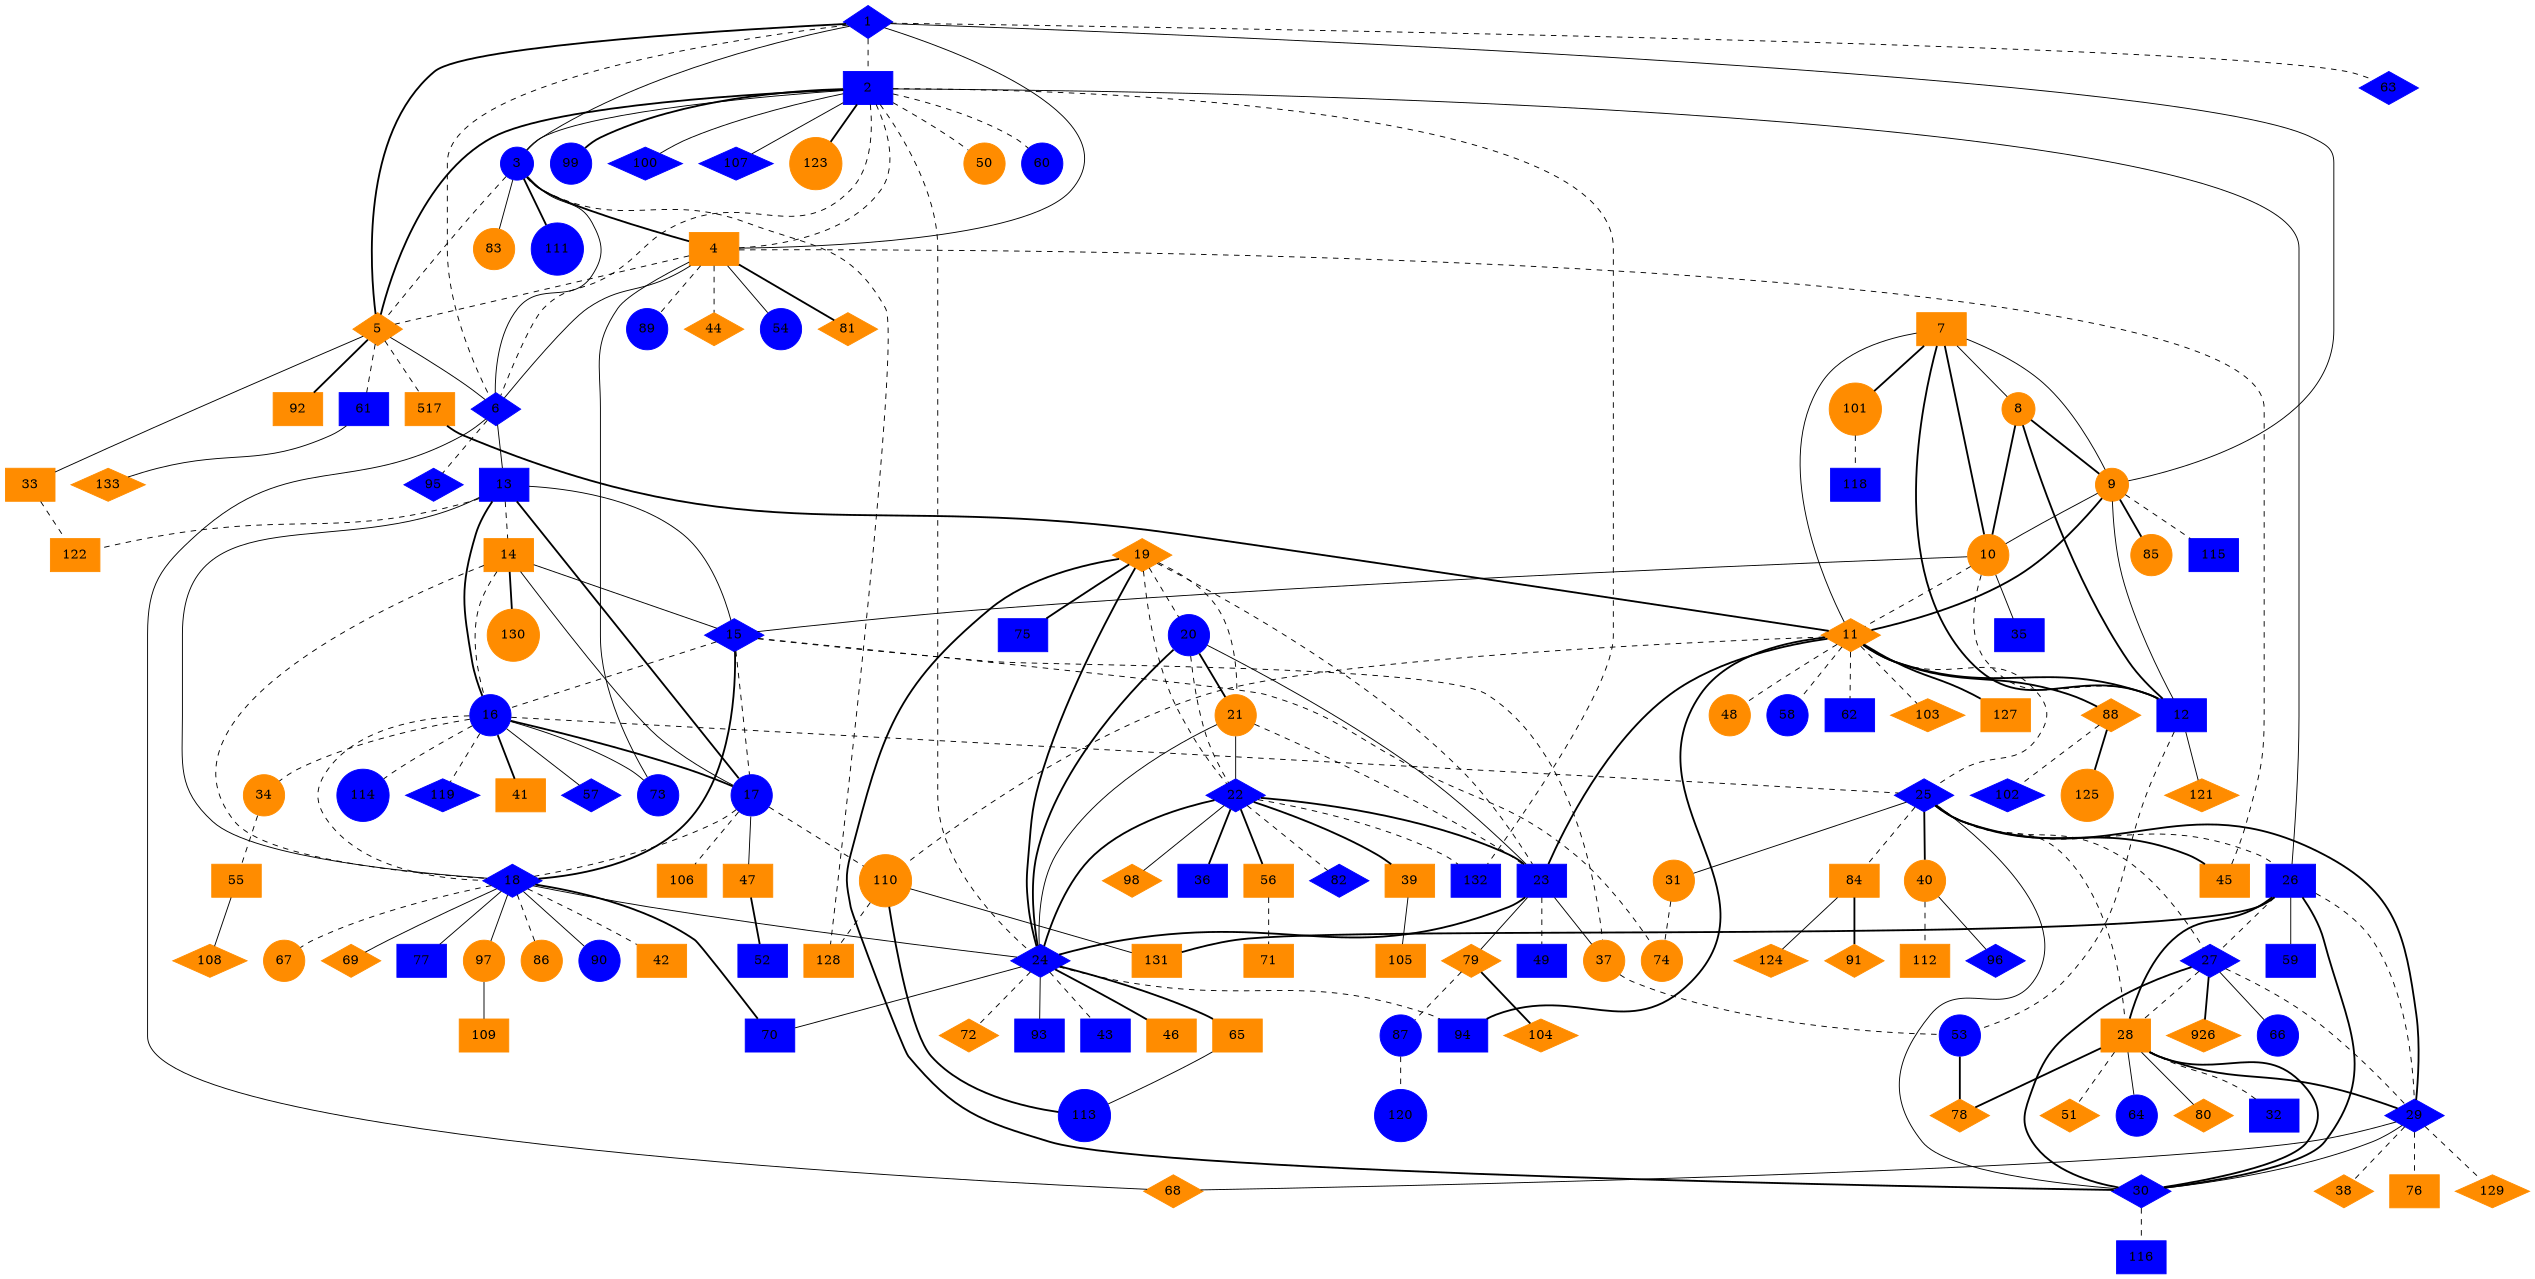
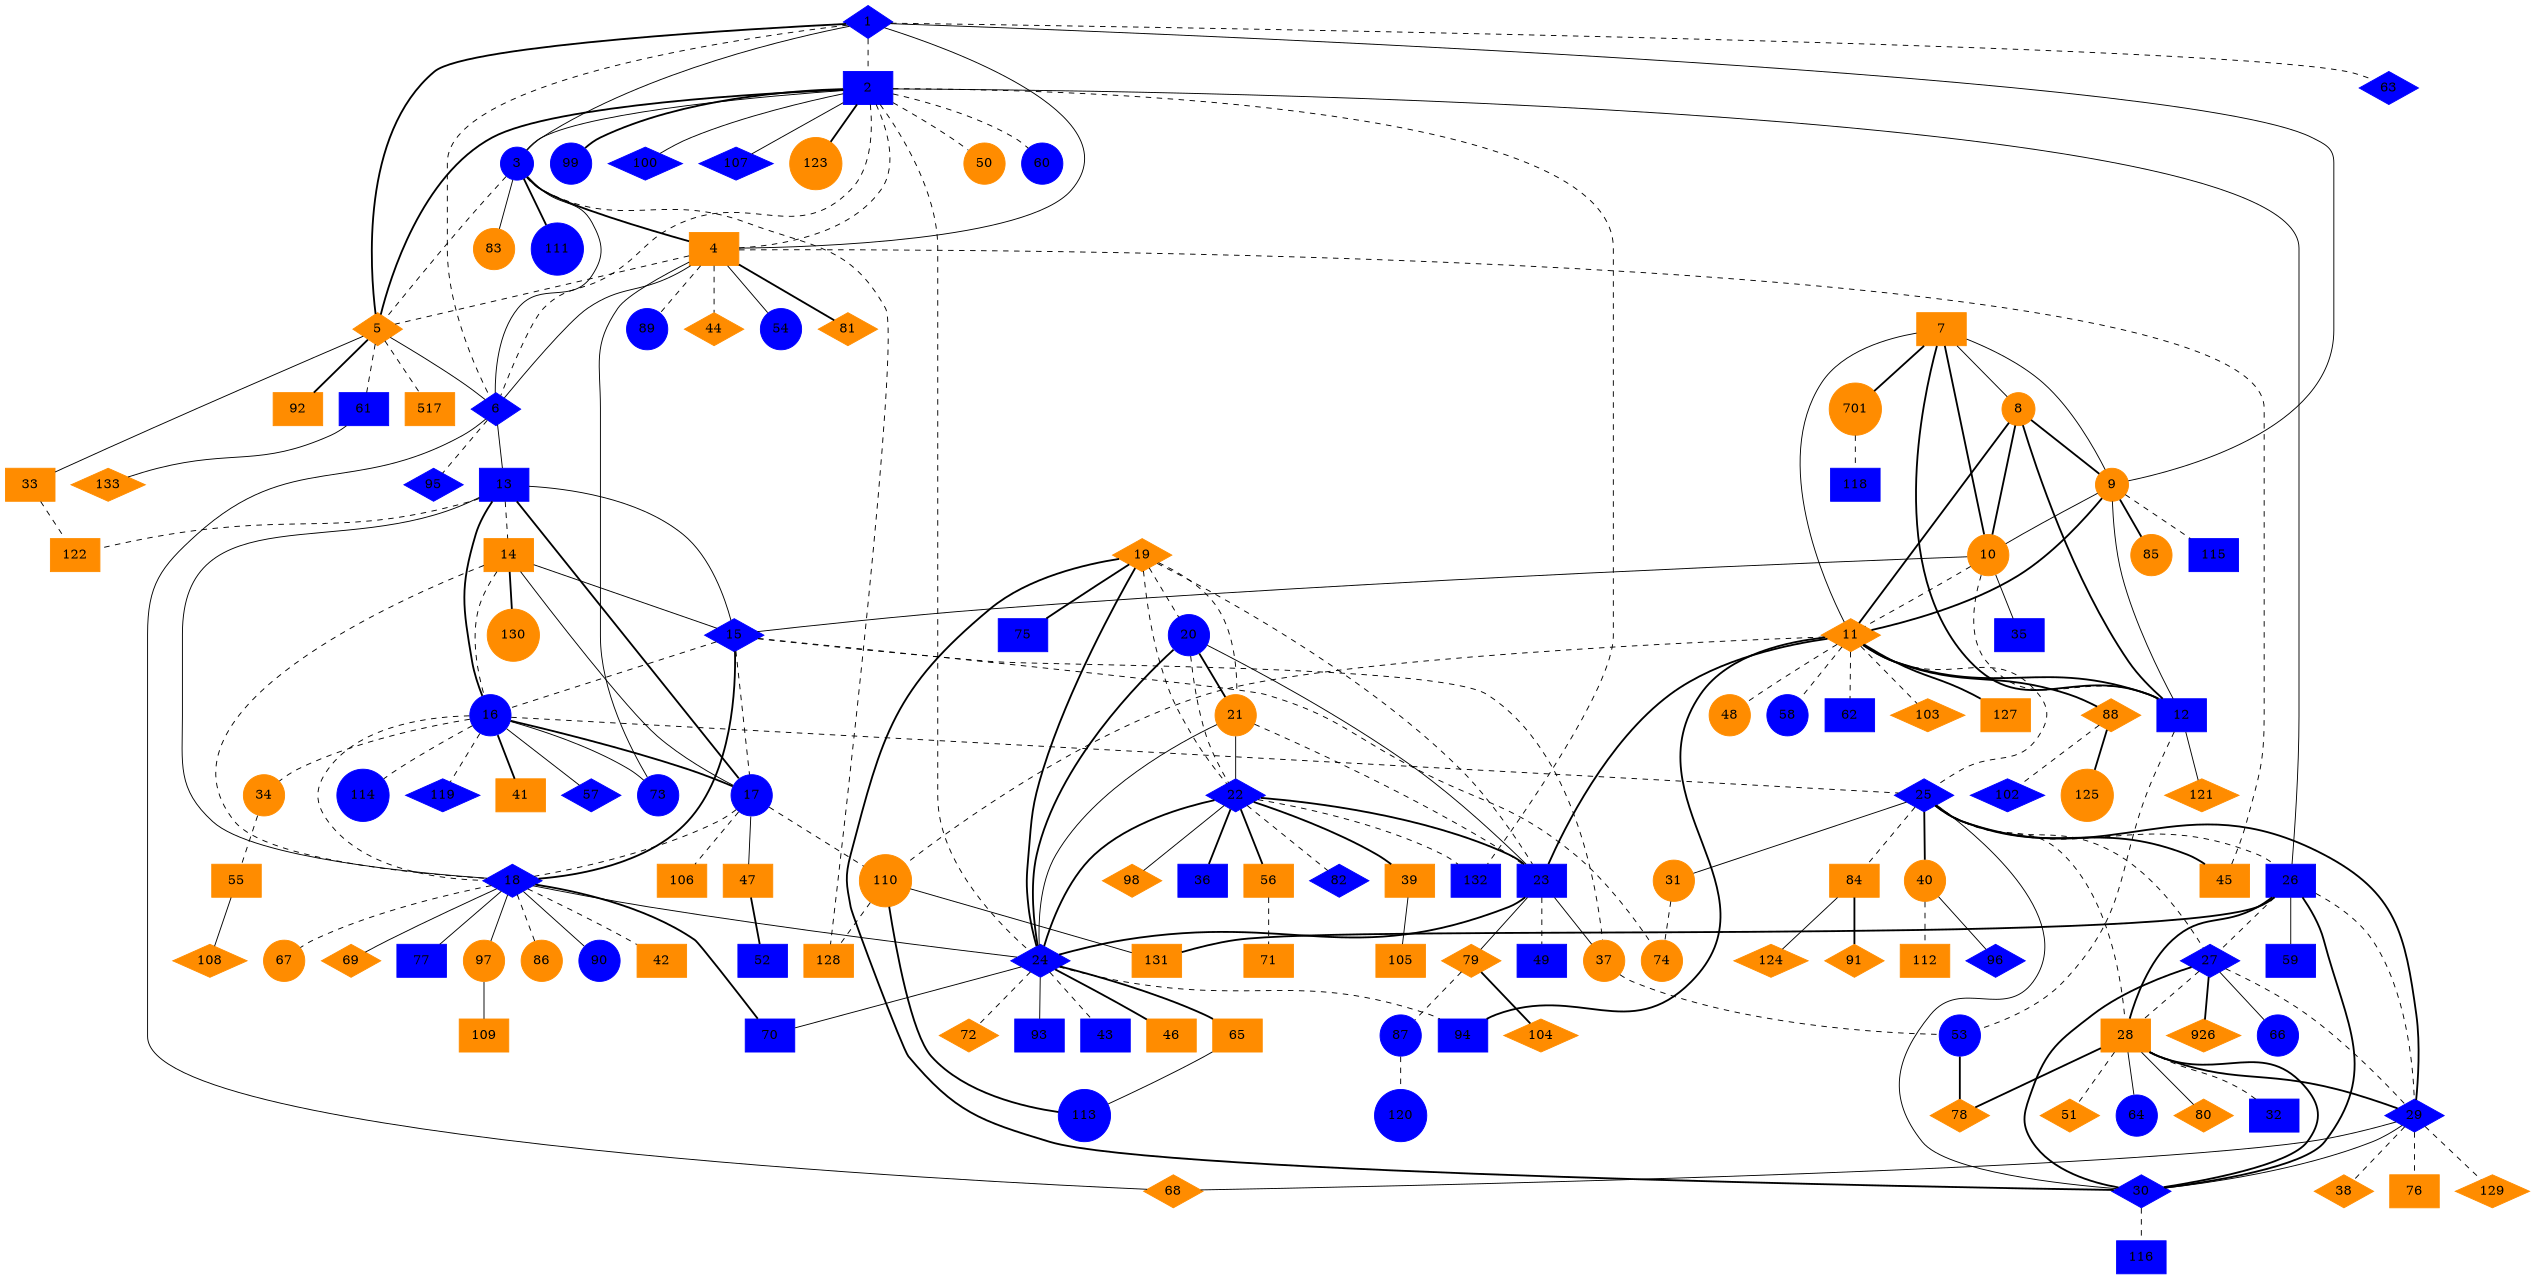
node "101": label "101" -> "701"
edge "517" -- "11": now "8" -- "11"
